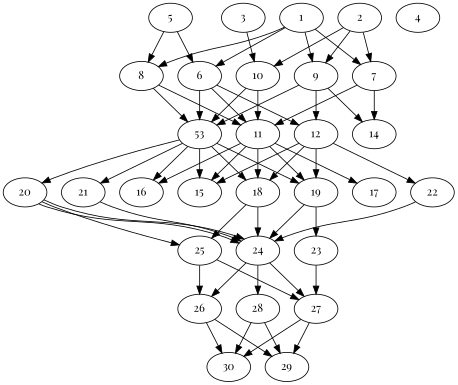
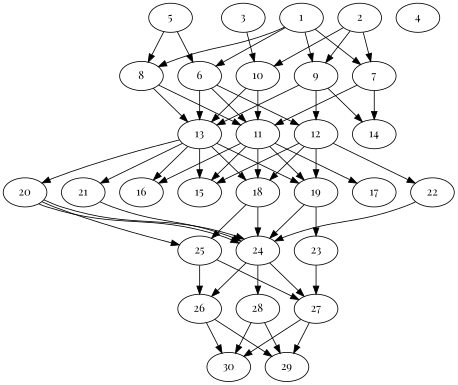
node "53": label "53" -> "13"
